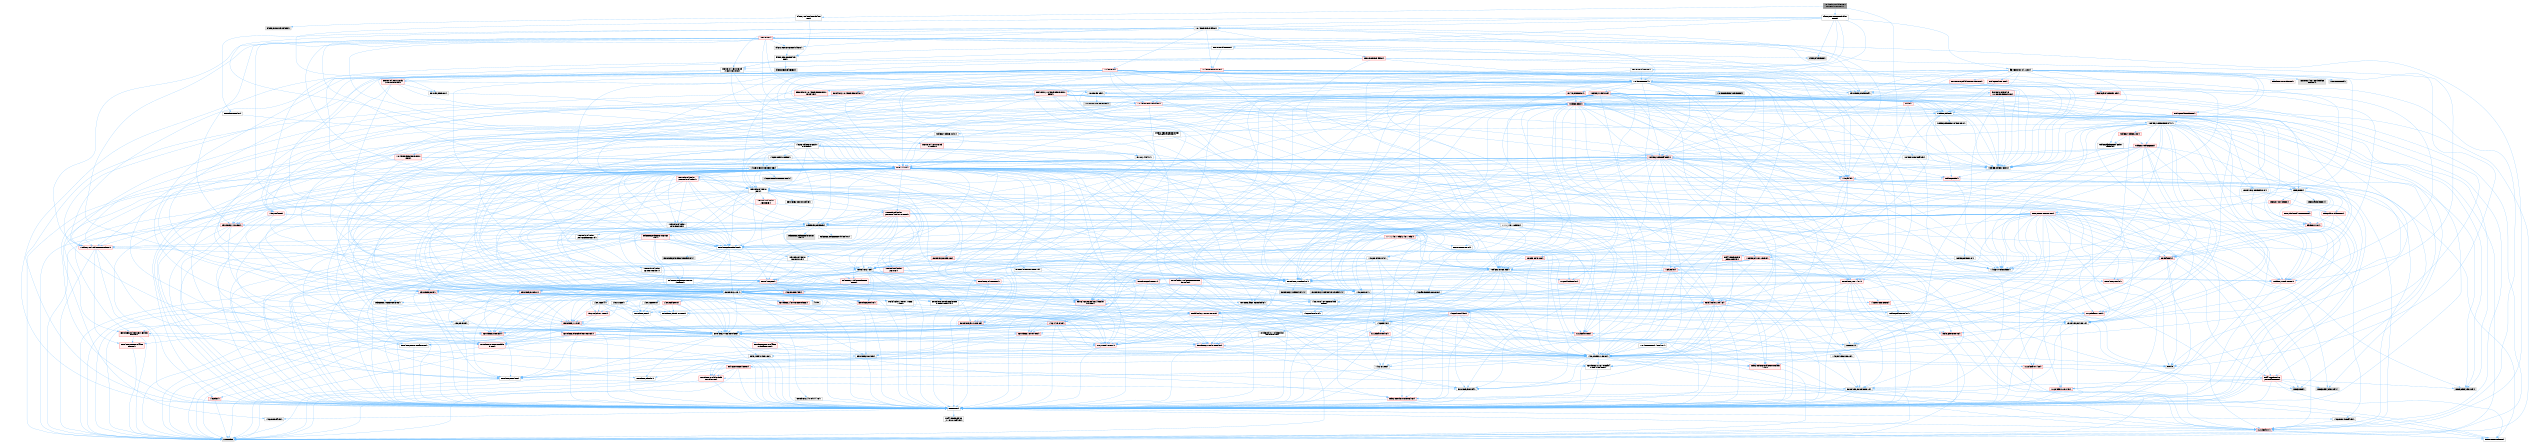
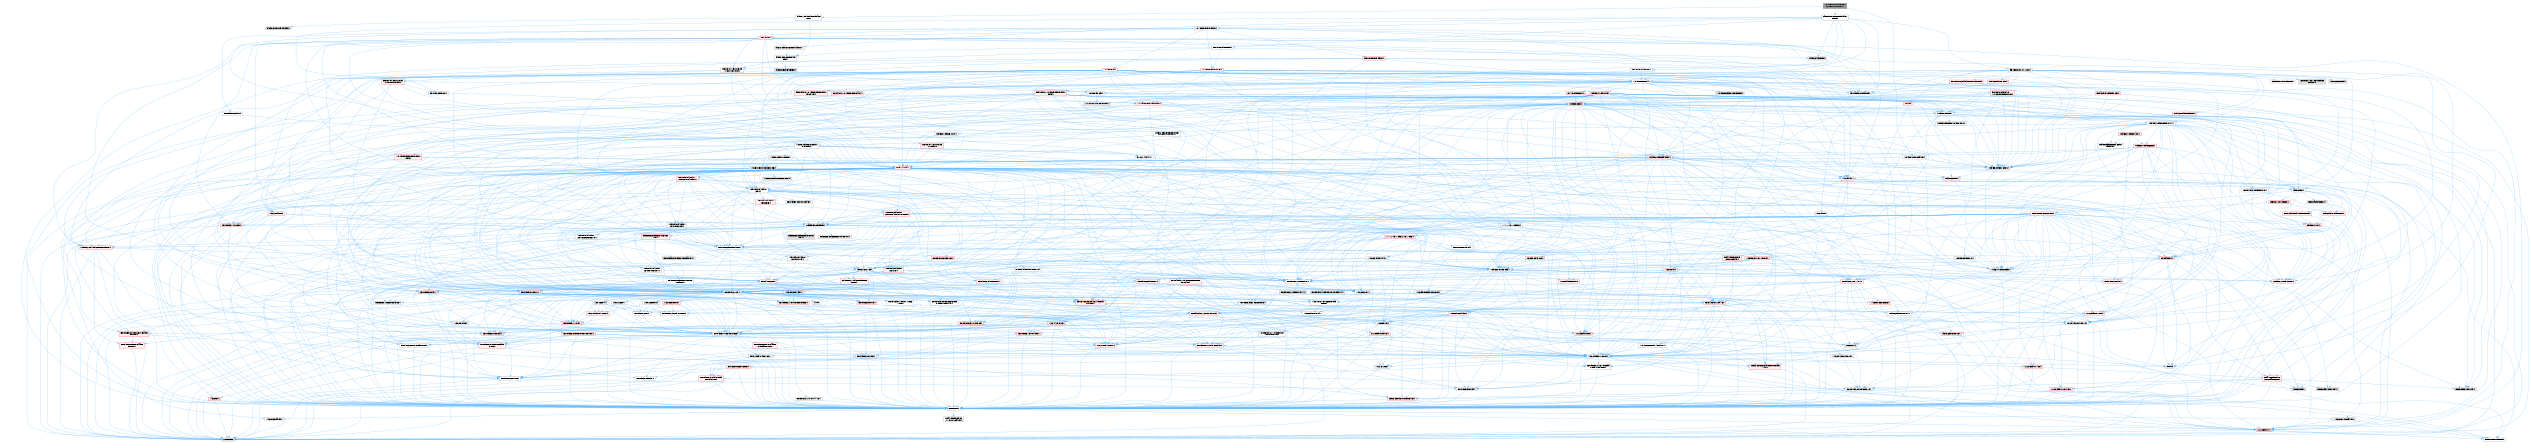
node "Misc/IFilter.h": added
edge "Internationalization /CulturePointer.h" -> "Templates/SharedPointer.h": now "Internationalization /CulturePointer.h" -> "Templates/SharedPointerTesting.inl"
edge "Containers/UnrealString.h" -> "Containers/UnrealString.h.inl": reversed
